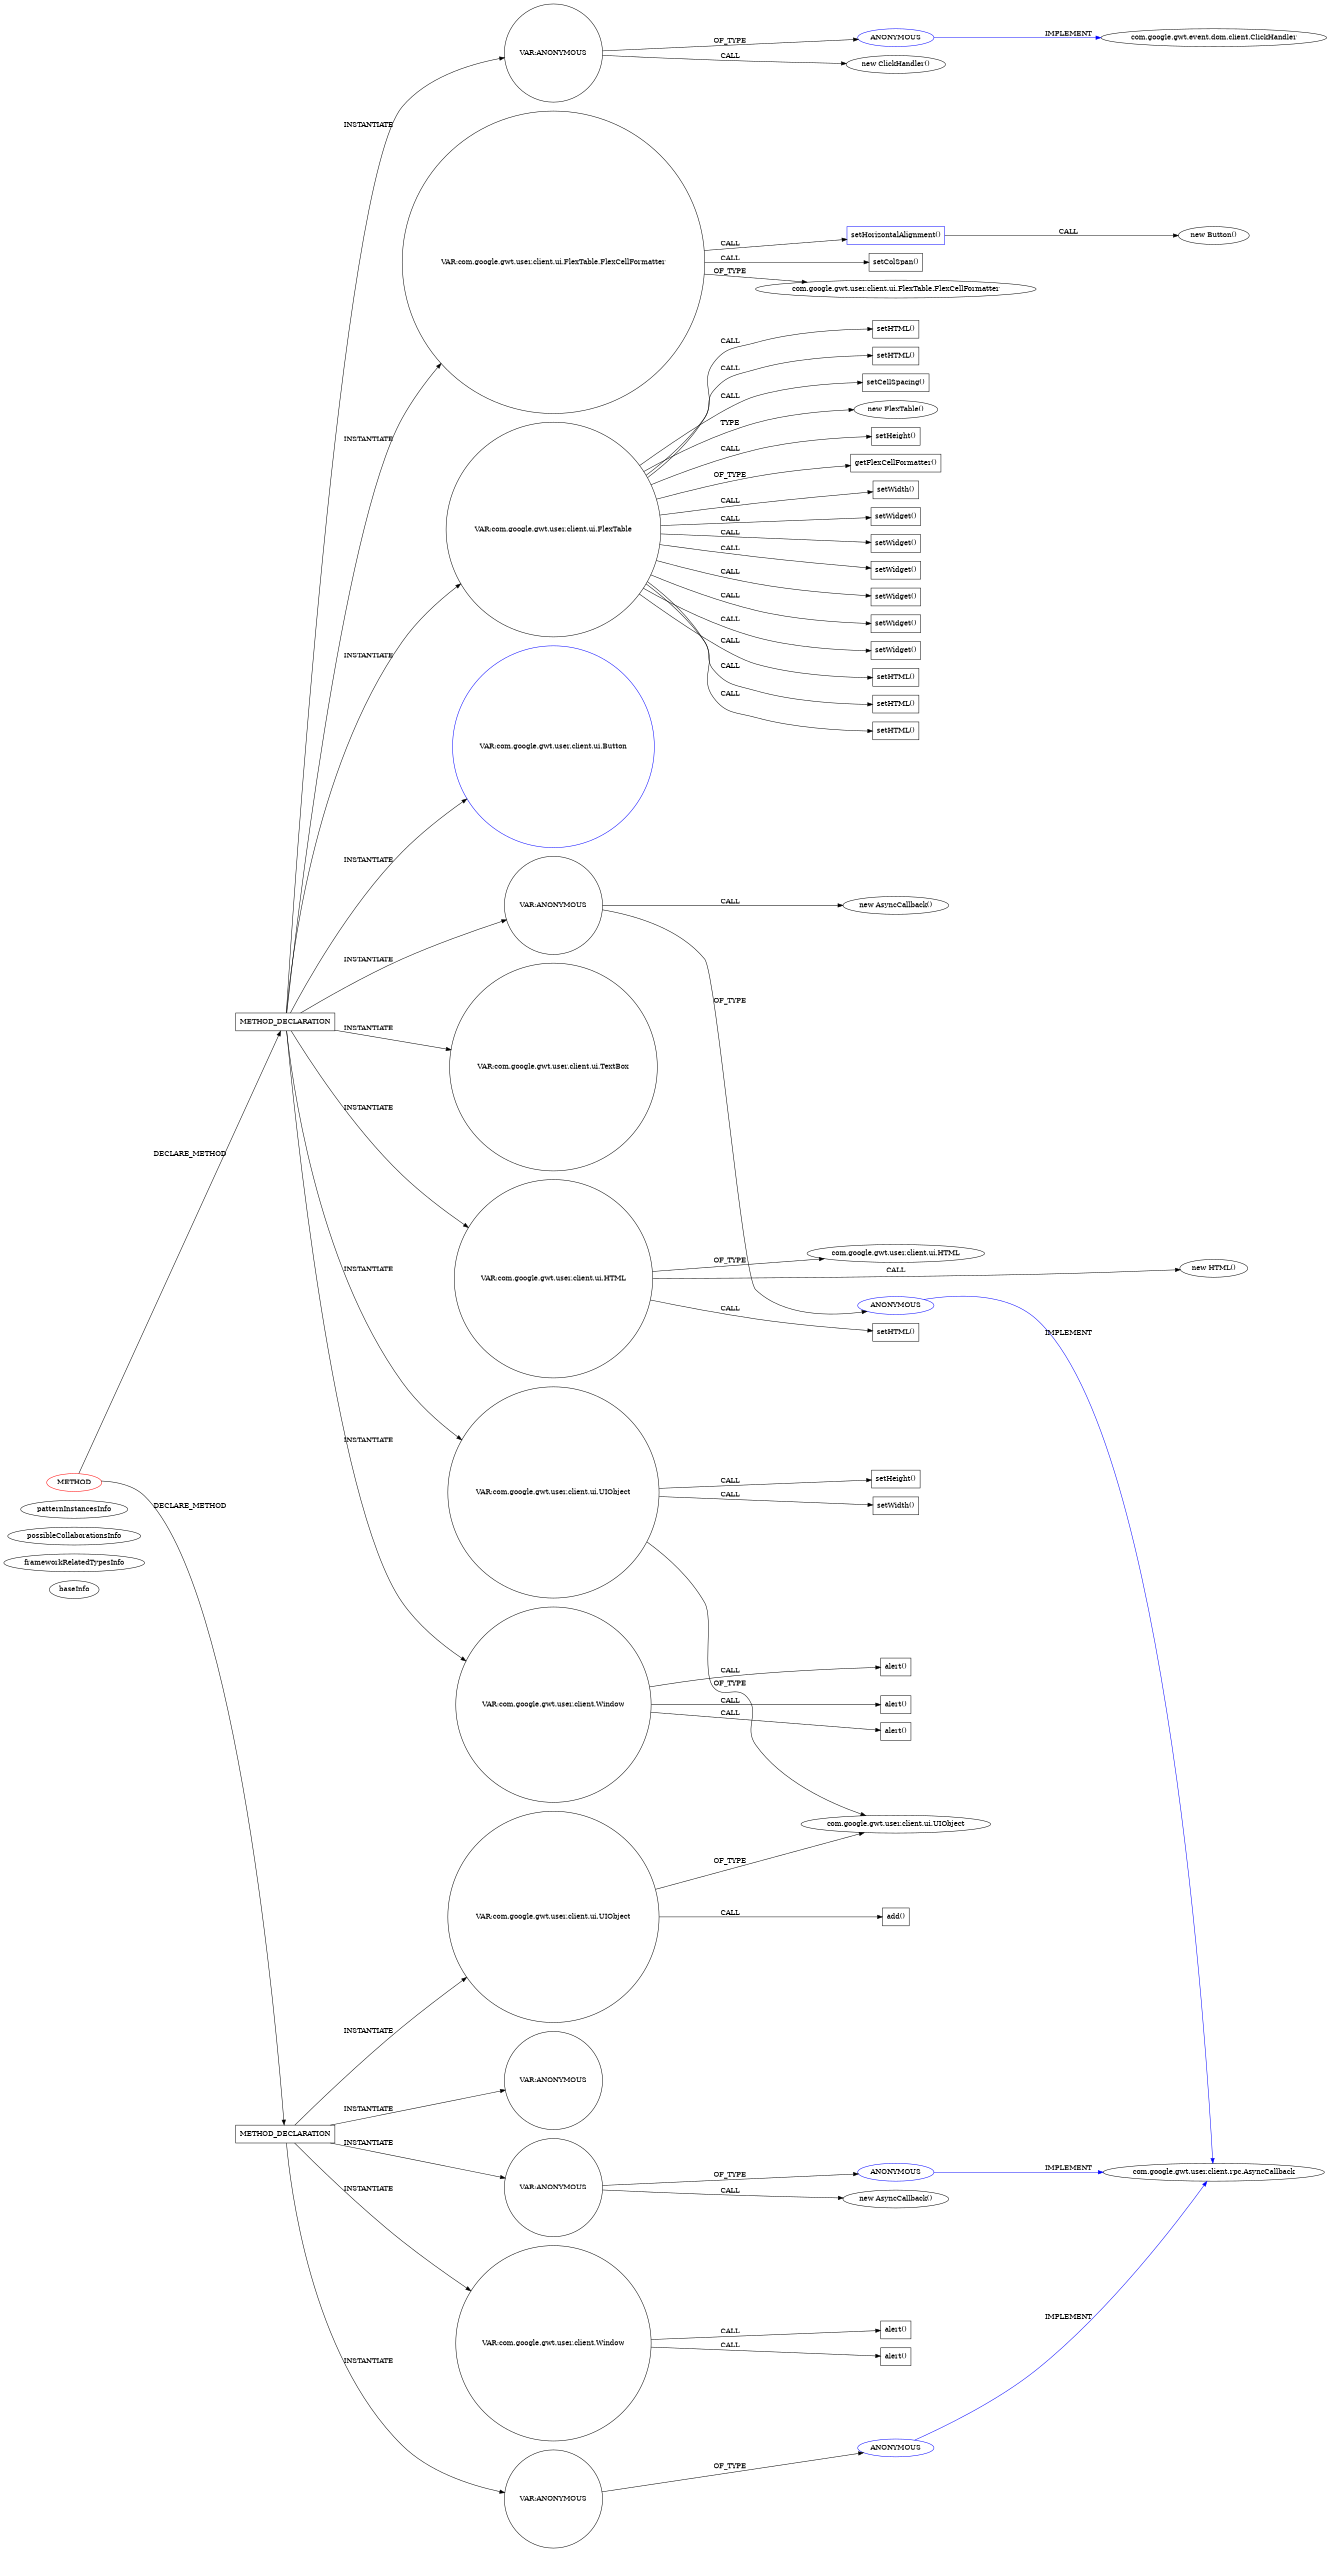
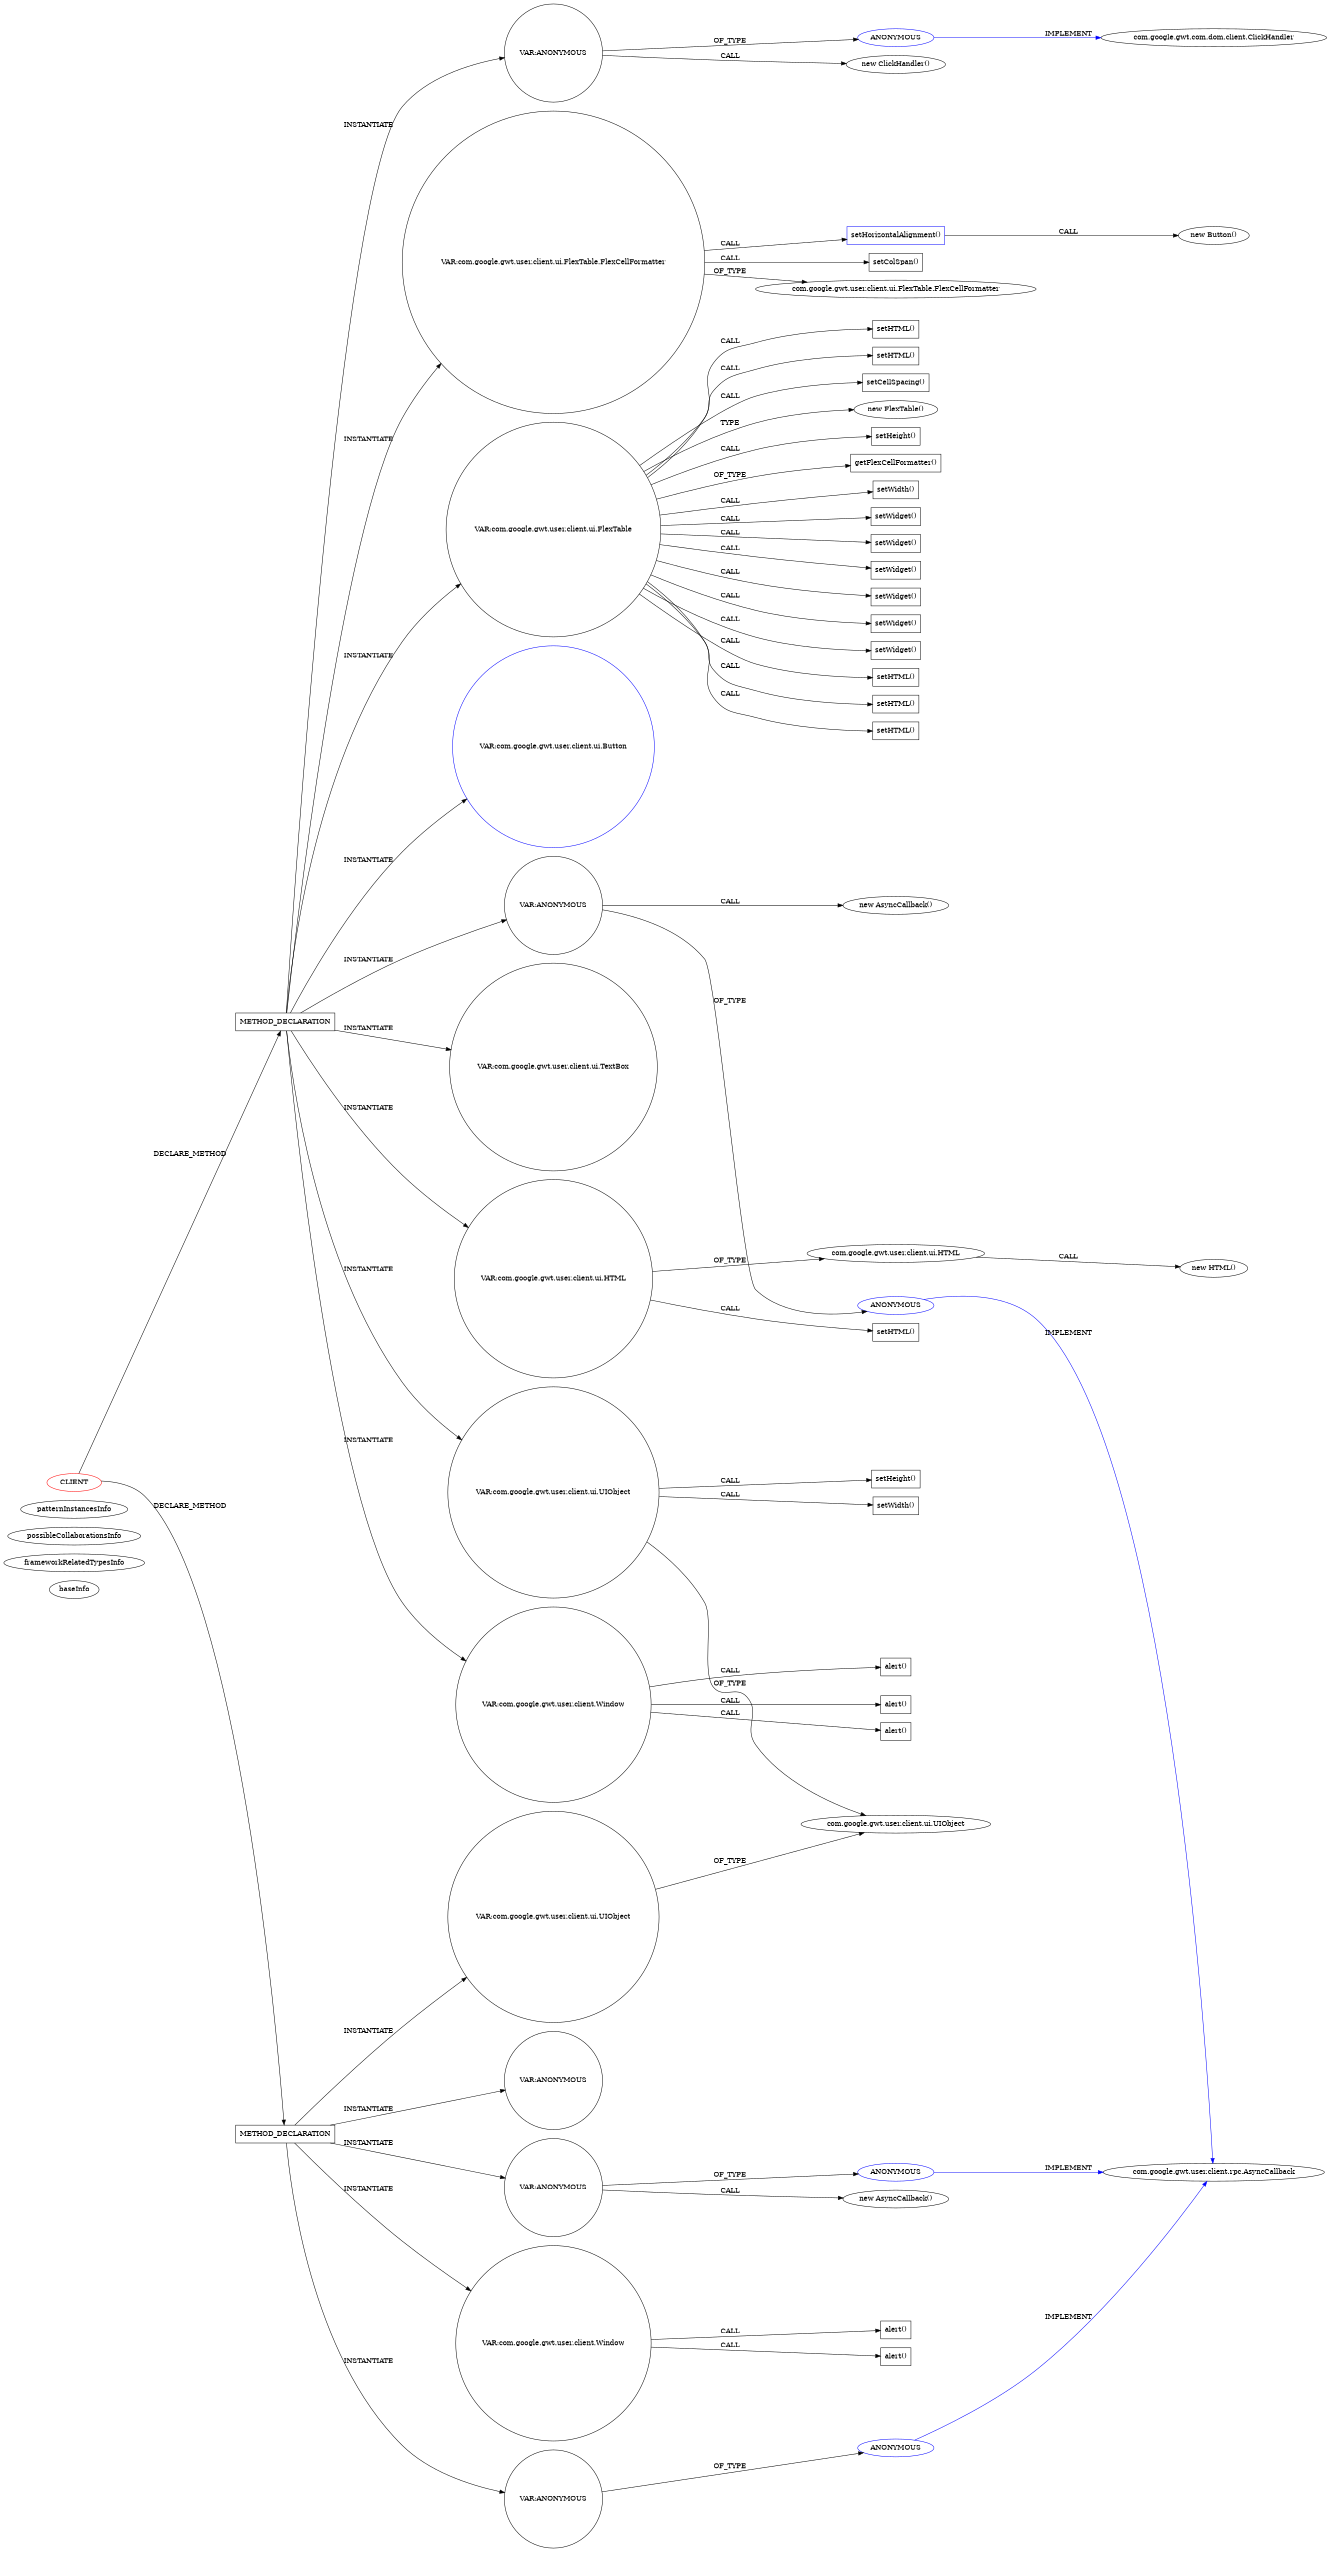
node "com.google.gwt.event.dom.client.ClickHandler": label "com.google.gwt.event.dom.client.ClickHandler" -> "com.google.gwt.com.dom.client.ClickHandler"
edge "VAR:com.google.gwt.user.client.ui.HTML" -> "new HTML()": now "com.google.gwt.user.client.ui.HTML" -> "new HTML()"
node "METHOD": label "METHOD" -> "CLIENT"
node "add()": removed
